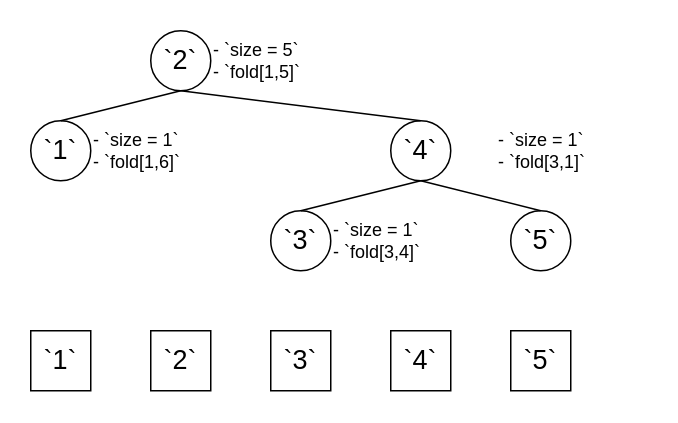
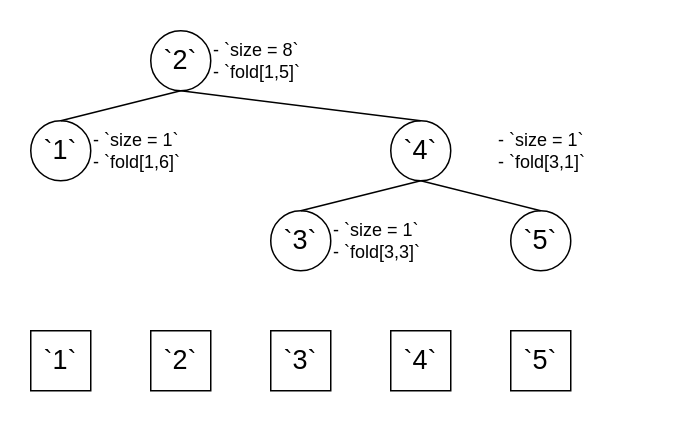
node "- `size = 5` - `fold[1,5]`": label "- `size = 5` - `fold[1,5]`" -> "- `size = 8` - `fold[1,5]`"
node "- `size = 1` - `fold[3,4]`": label "- `size = 1` - `fold[3,4]`" -> "- `size = 1` - `fold[3,3]`"
